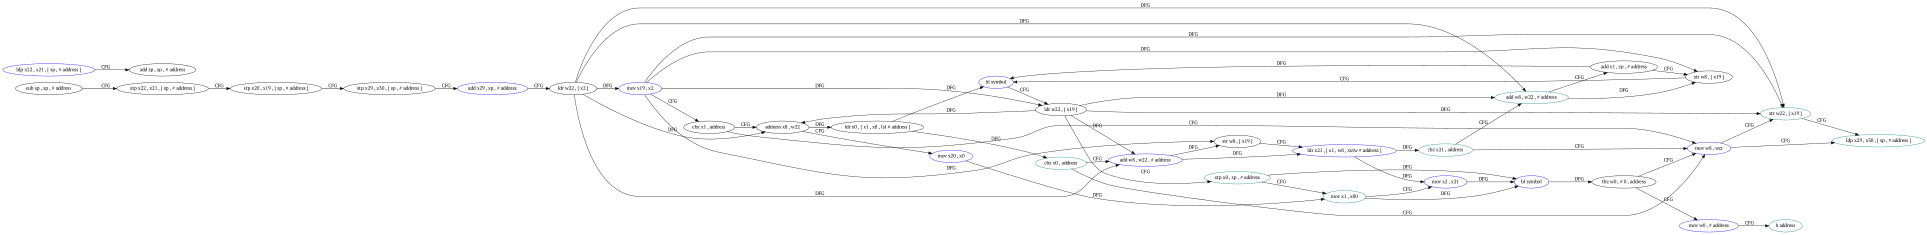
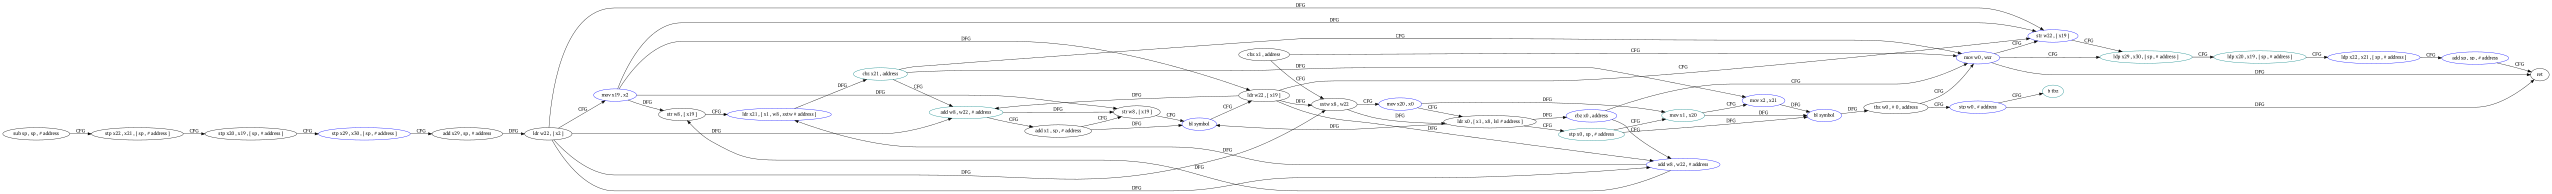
node "ldp x20 , x19 , [ sp , # address ]": added
node "add sp , sp , # address": color black -> blue
node "ret": added
edge "add x29 , sp , # address" -> "ldr w22 , [ x2 ]": label "CFG" -> "DFG"
edge "ldr w22 , [ x2 ]" -> "mov x19 , x2": label "DFG" -> "CFG"
node "stp x29 , x30 , [ sp , # address ]": color black -> blue
node "add x29 , sp , # address": color blue -> black
edge "mov x19 , x2" -> "cbz x1 , address": removed, label "CFG"
edge "ldr w22 , [ x19 ]" -> "str w22 , [ x19 ]": label "DFG" -> "CFG"
edge "mov x20 , x0" -> "ldr x0 , [ x1 , x8 , lsl # address ]": added, label "CFG"
node "str w22 , [ x19 ]": color teal -> blue
node "address x8 , w22": label "address x8 , w22" -> "sxtw x8 , w22"
node "mov w8 , wzr": label "mov w8 , wzr" -> "mov w0 , wzr"
node "cbz x0 , address": color teal -> blue
edge "ldr x21 , [ x1 , w8 , sxtw # address ]" -> "mov x2 , x21": now "cbz x21 , address" -> "mov x2 , x21"
edge "ldr w22 , [ x19 ]" -> "stp x0 , sp , # address": now "ldr x0 , [ x1 , x8 , lsl # address ]" -> "stp x0 , sp , # address"
node "mov x1 , x80": label "mov x1 , x80" -> "mov x1 , x20"
node "mov w0 , # address": label "mov w0 , # address" -> "stp w0 , # address"
node "b address": label "b address" -> "b tbz"
